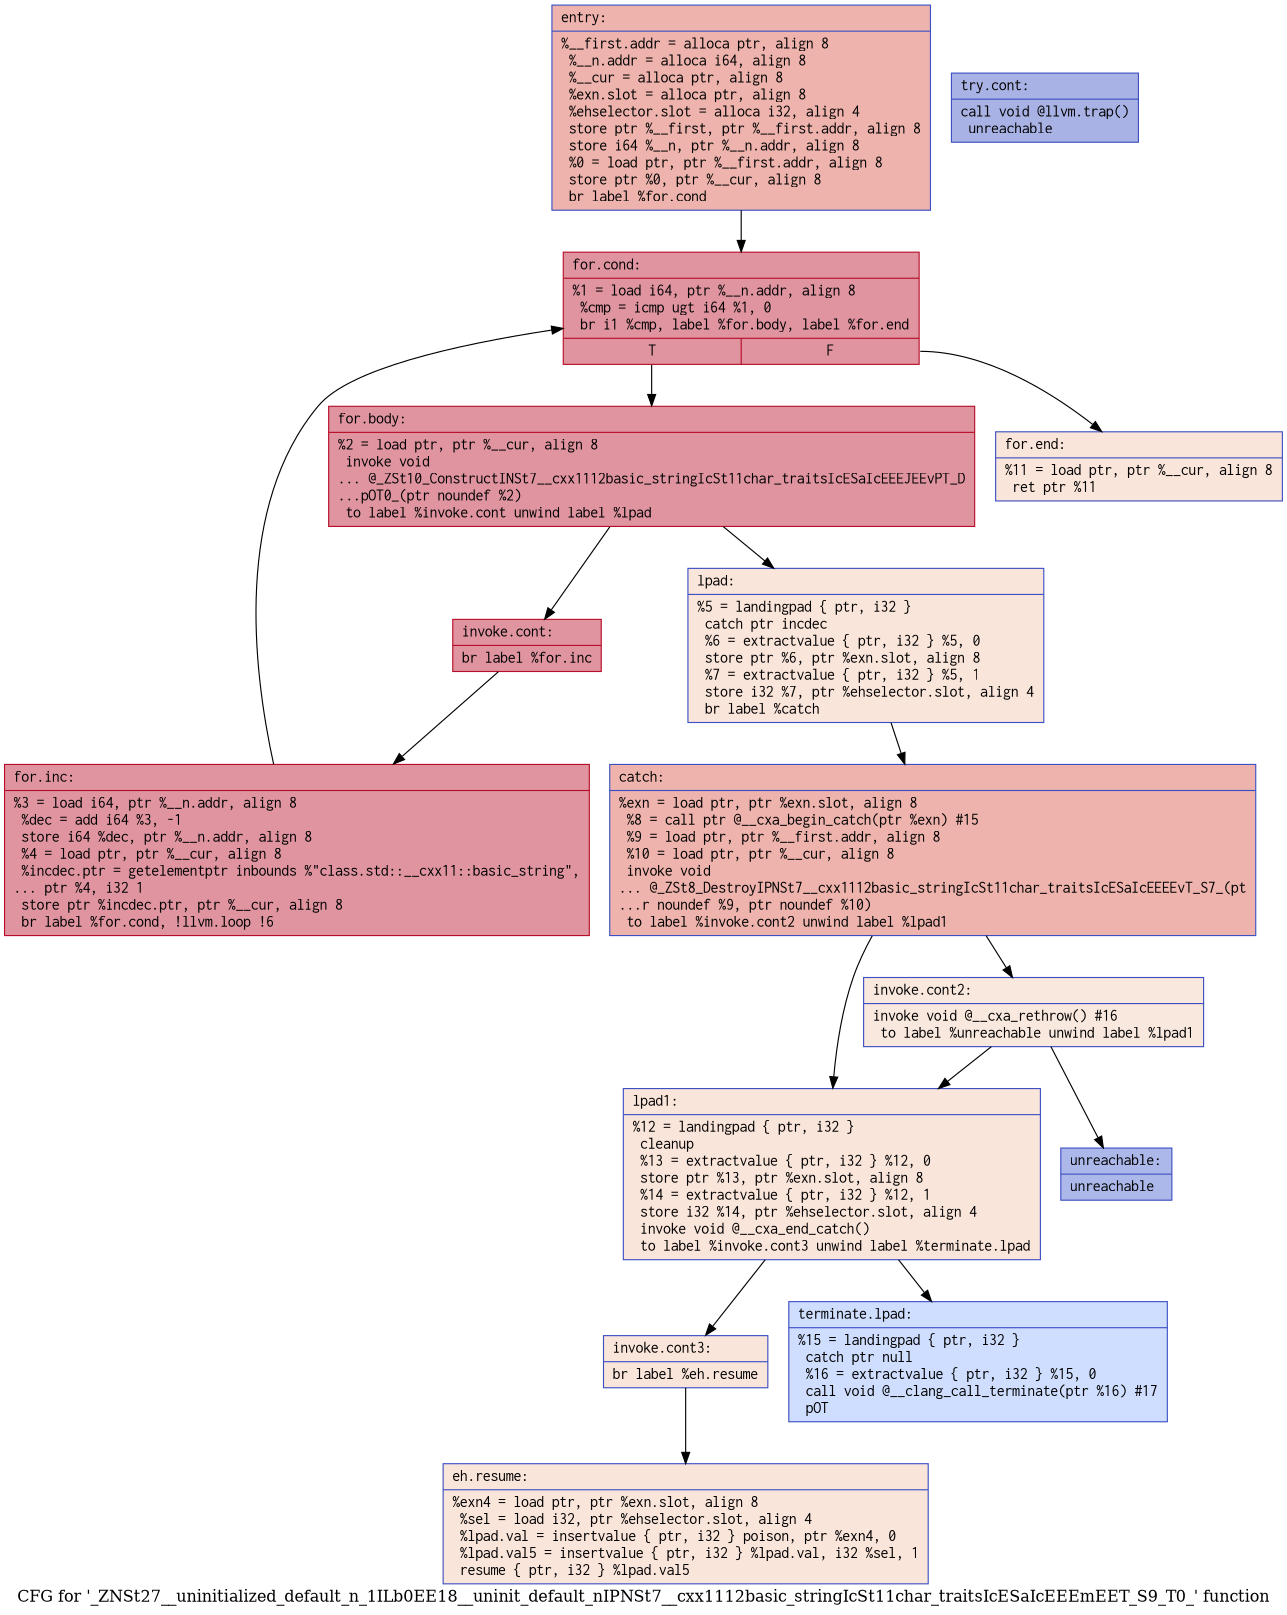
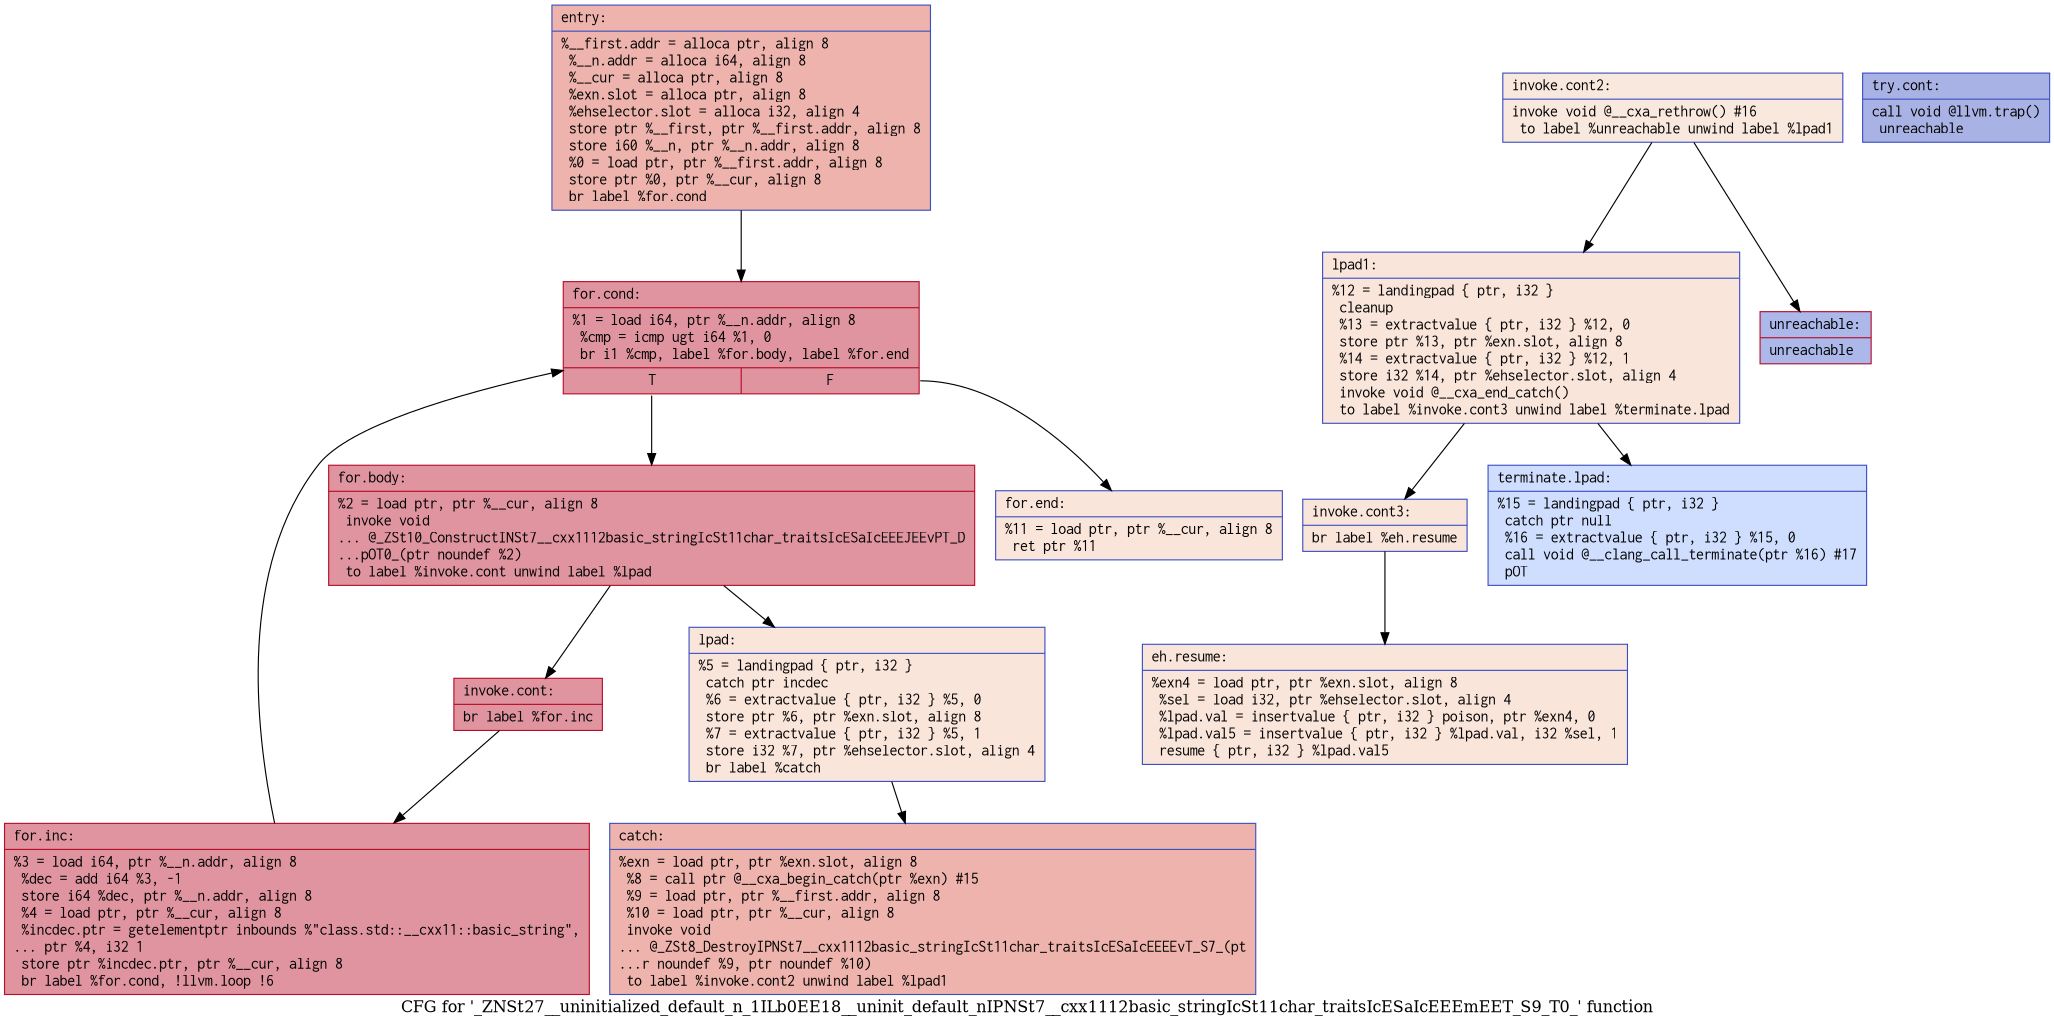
node "entry:": text "store i64 %__n, ptr %__n.addr, align 8" -> "store i60 %__n, ptr %__n.addr, align 8"
edge "catch:" -> "invoke.cont2:": removed
edge "catch:" -> "lpad1:": removed
node "unreachable:": color #3d50c3ff -> #b70d28ff
